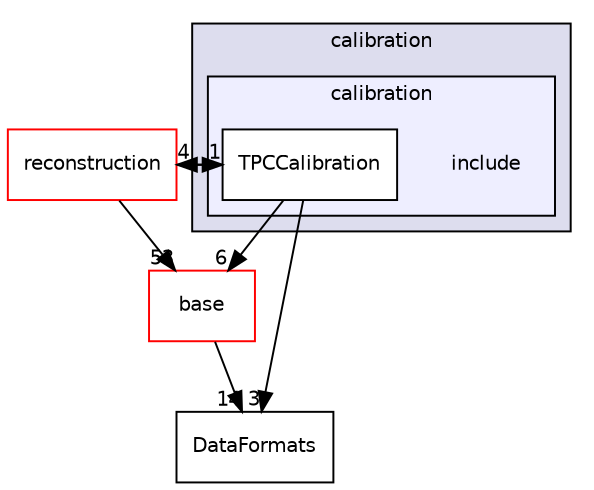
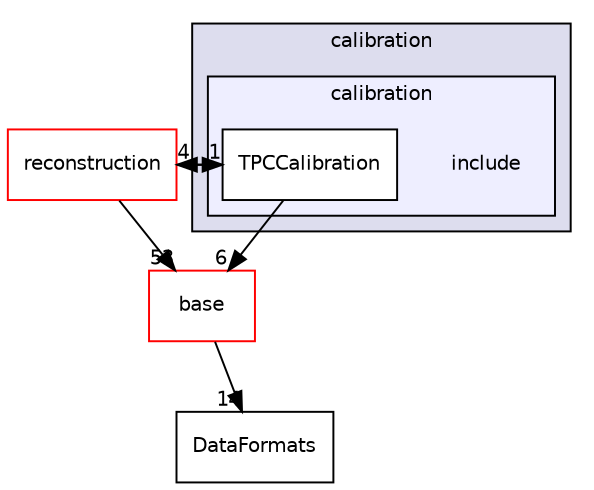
edge "TPCCalibration" -> "DataFormats": removed
